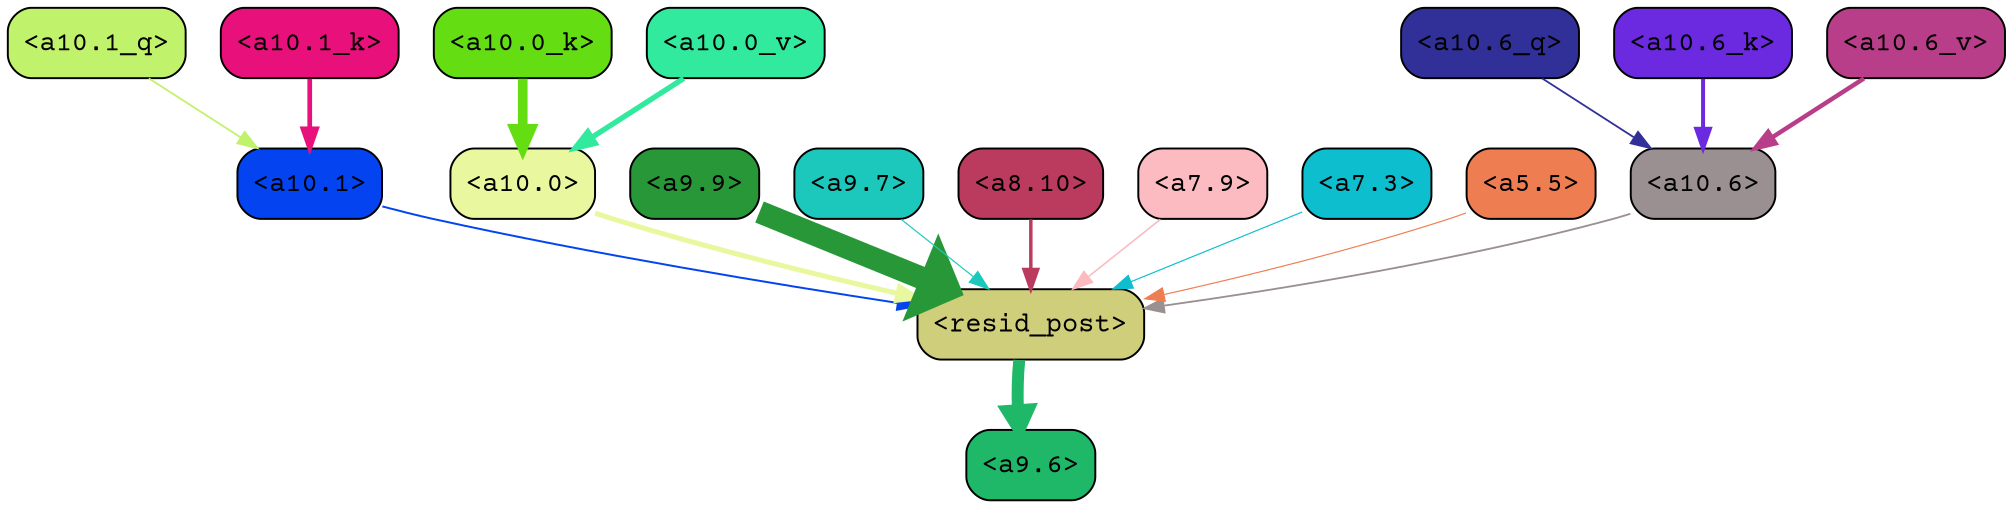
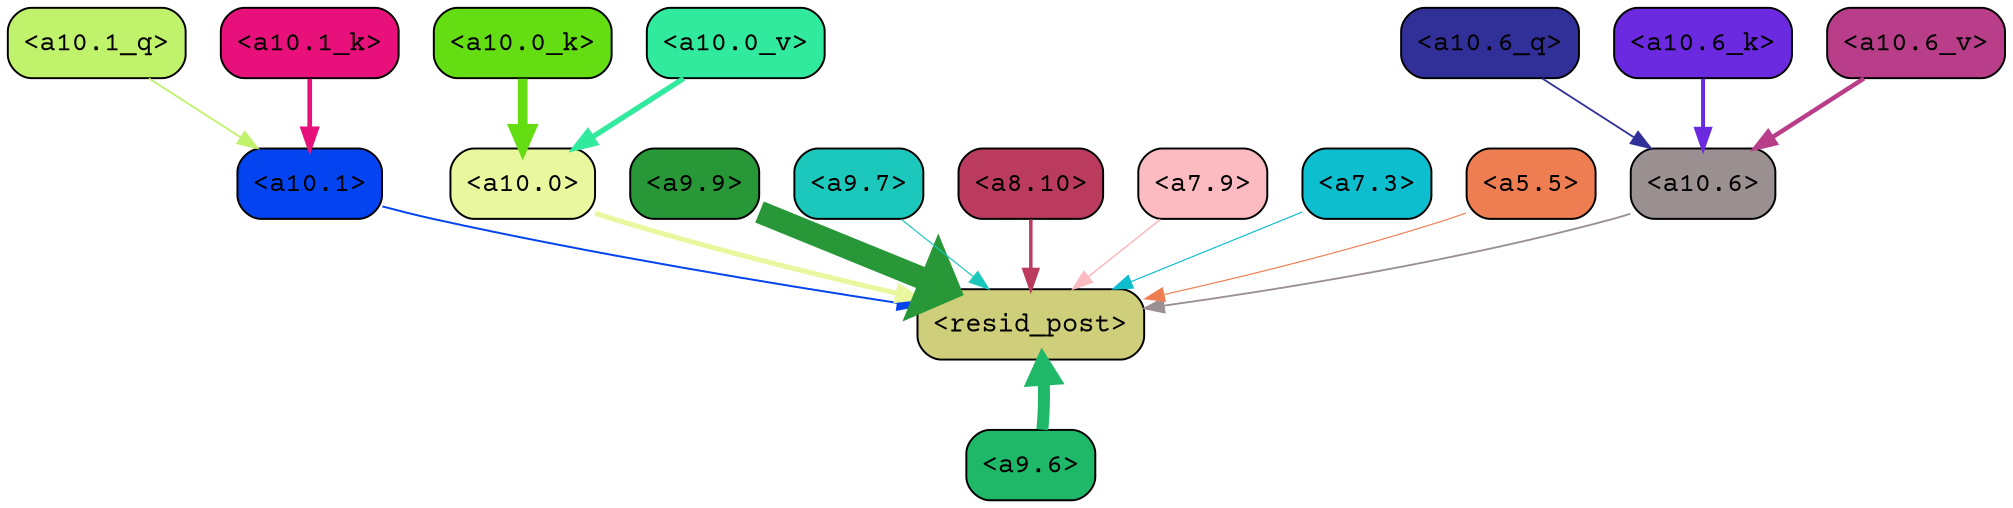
edge "<resid_post>" -> "<a9.6>": reversed
